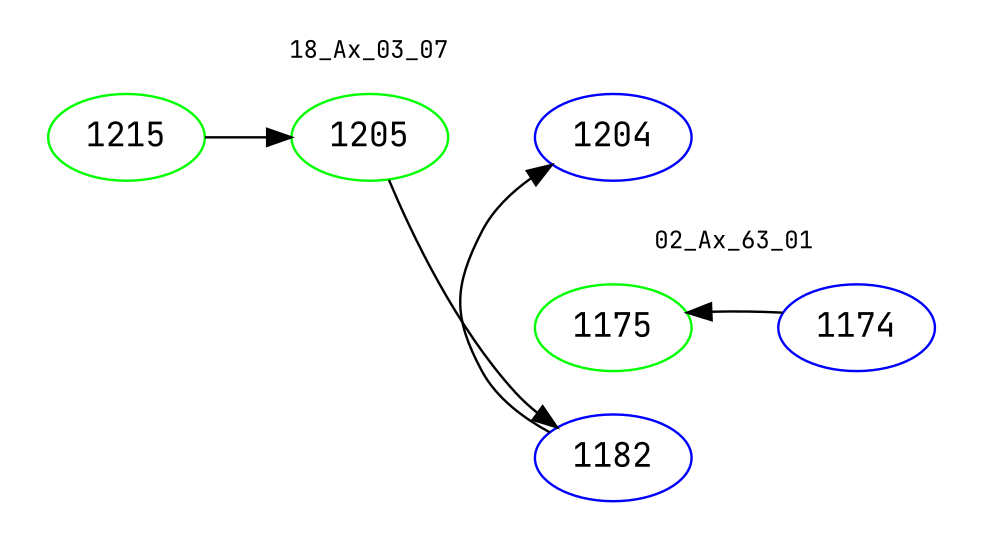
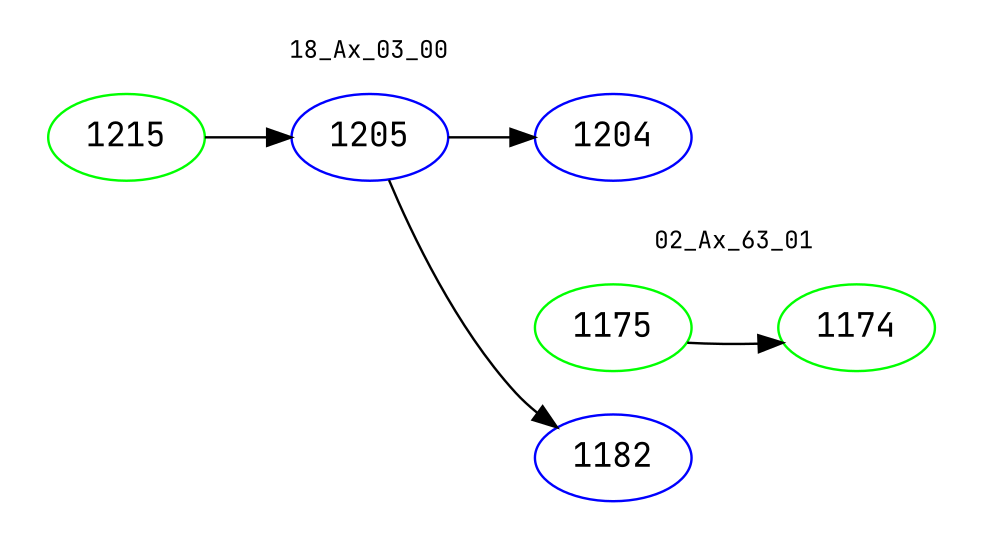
cluster "18_Ax_03_07": label "18_Ax_03_07" -> "18_Ax_03_00"
node "1205": color green -> blue
edge "1182" -> "1204": now "1205" -> "1204"
edge "1174" -> "1175": reversed
node "1174": color blue -> green
